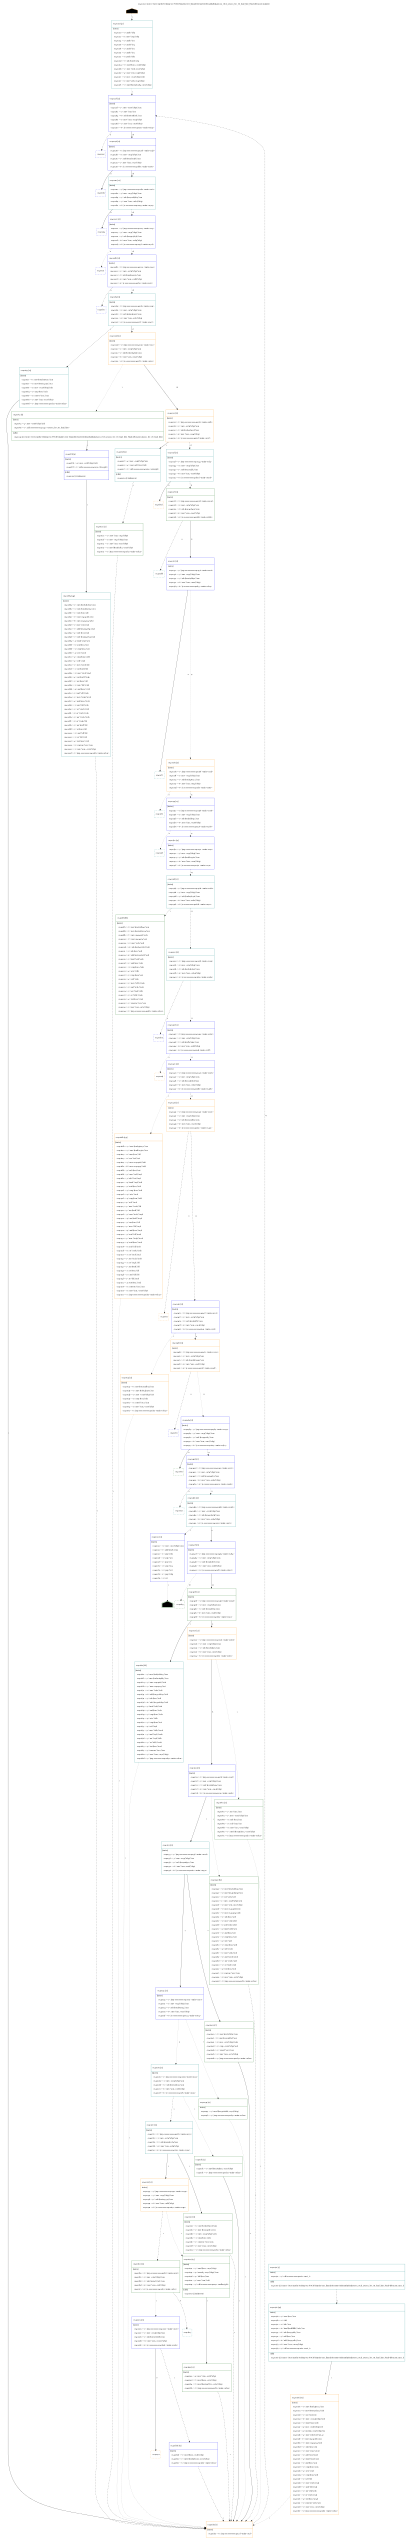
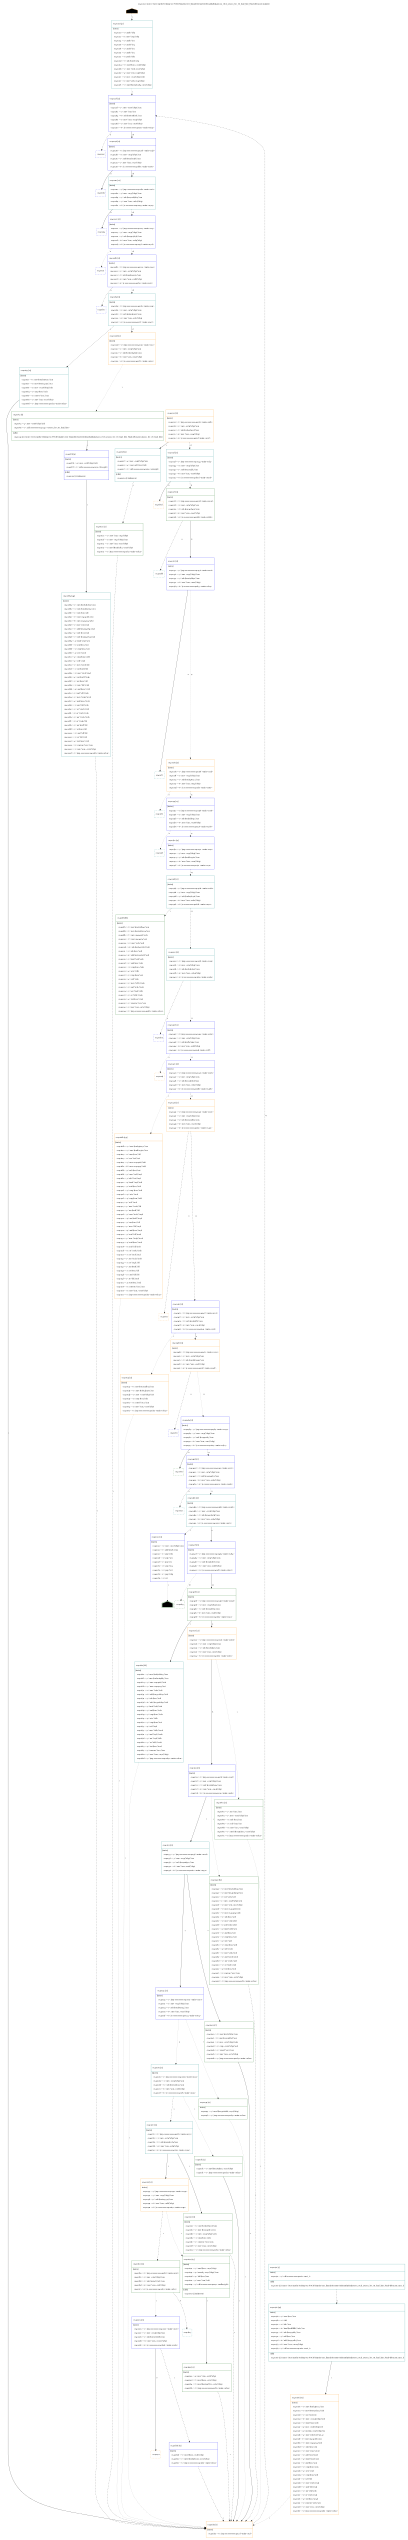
edge "0x40130d [25]" -> "0x401326 [25]": removed, label "16"
